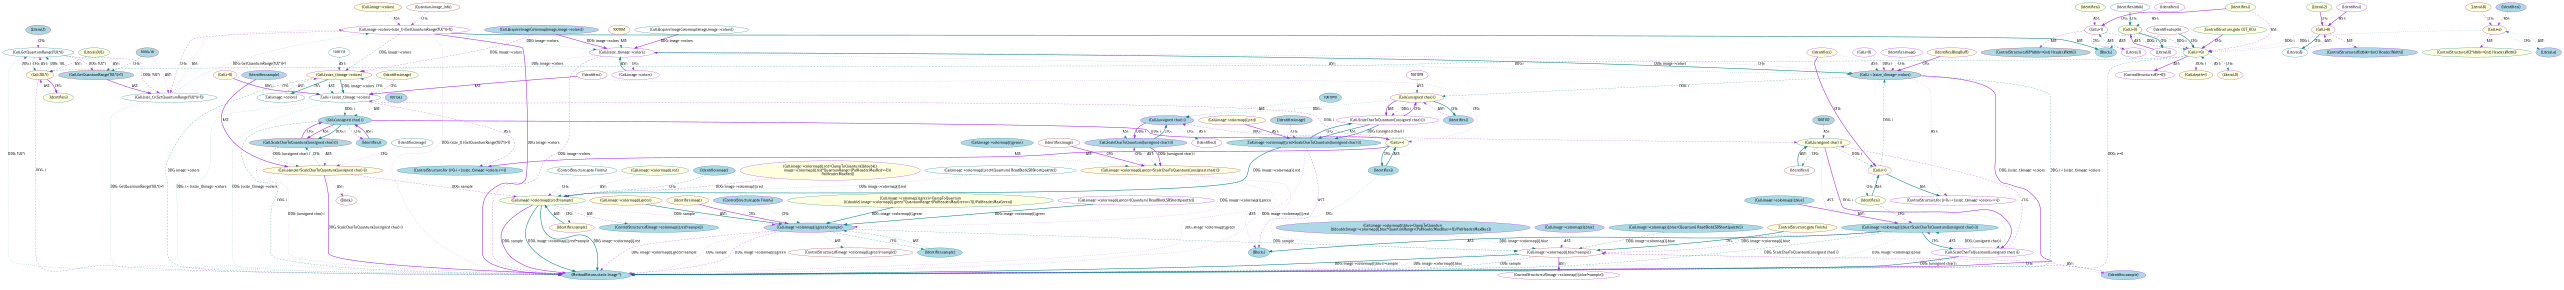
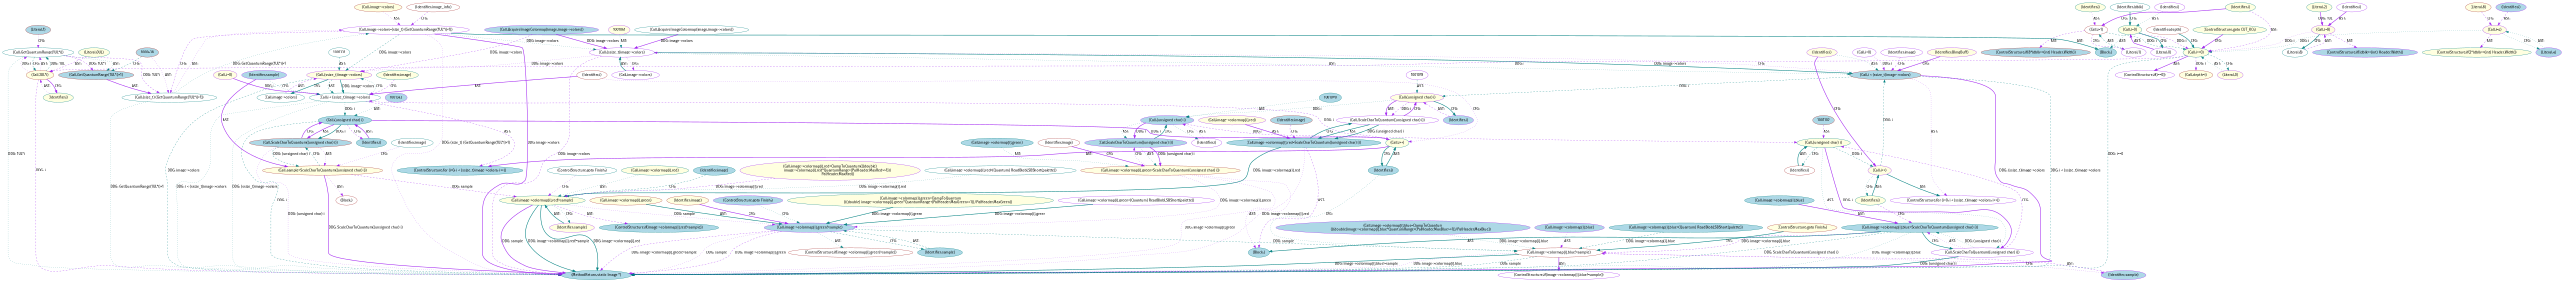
node "(Quantum,image_info)": label "(Quantum,image_info)" -> "(Identifier,image_info)"
edge "(Literal,2)" -> "(Call,i=8)": label "CFG: " -> "DDG: 1UL"
edge "(Call,i==0)" -> "(Call,1UL*i)": color teal -> purple
